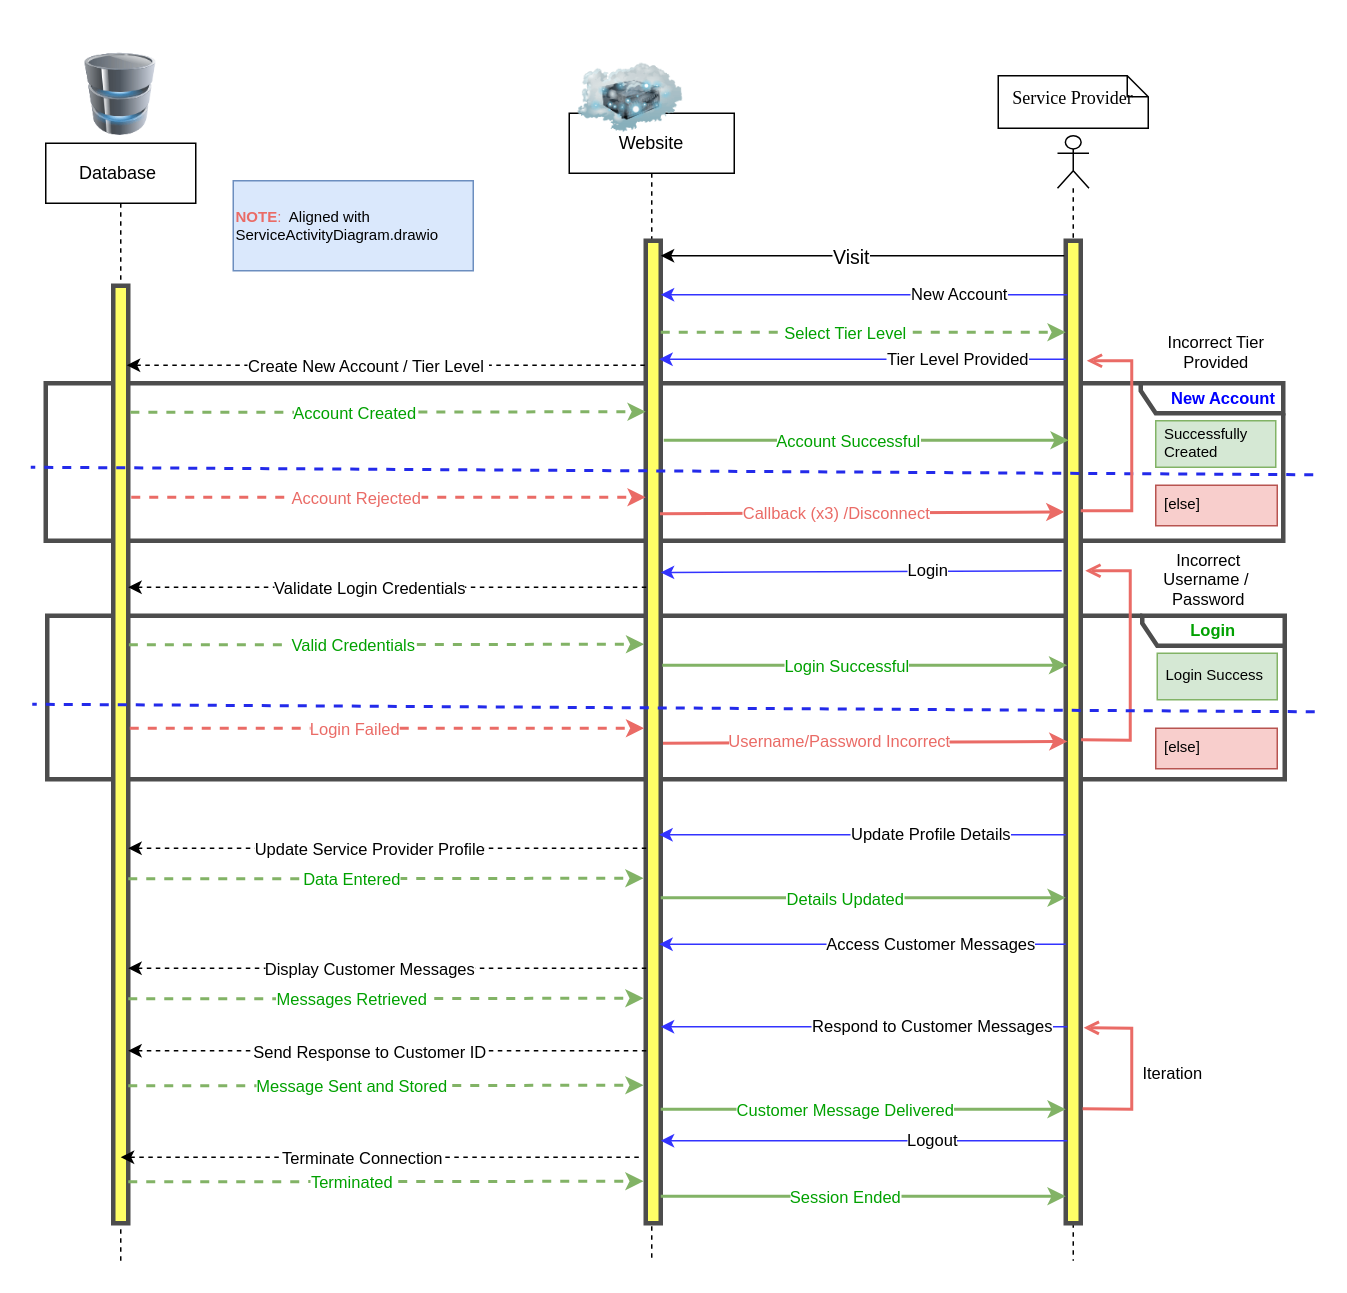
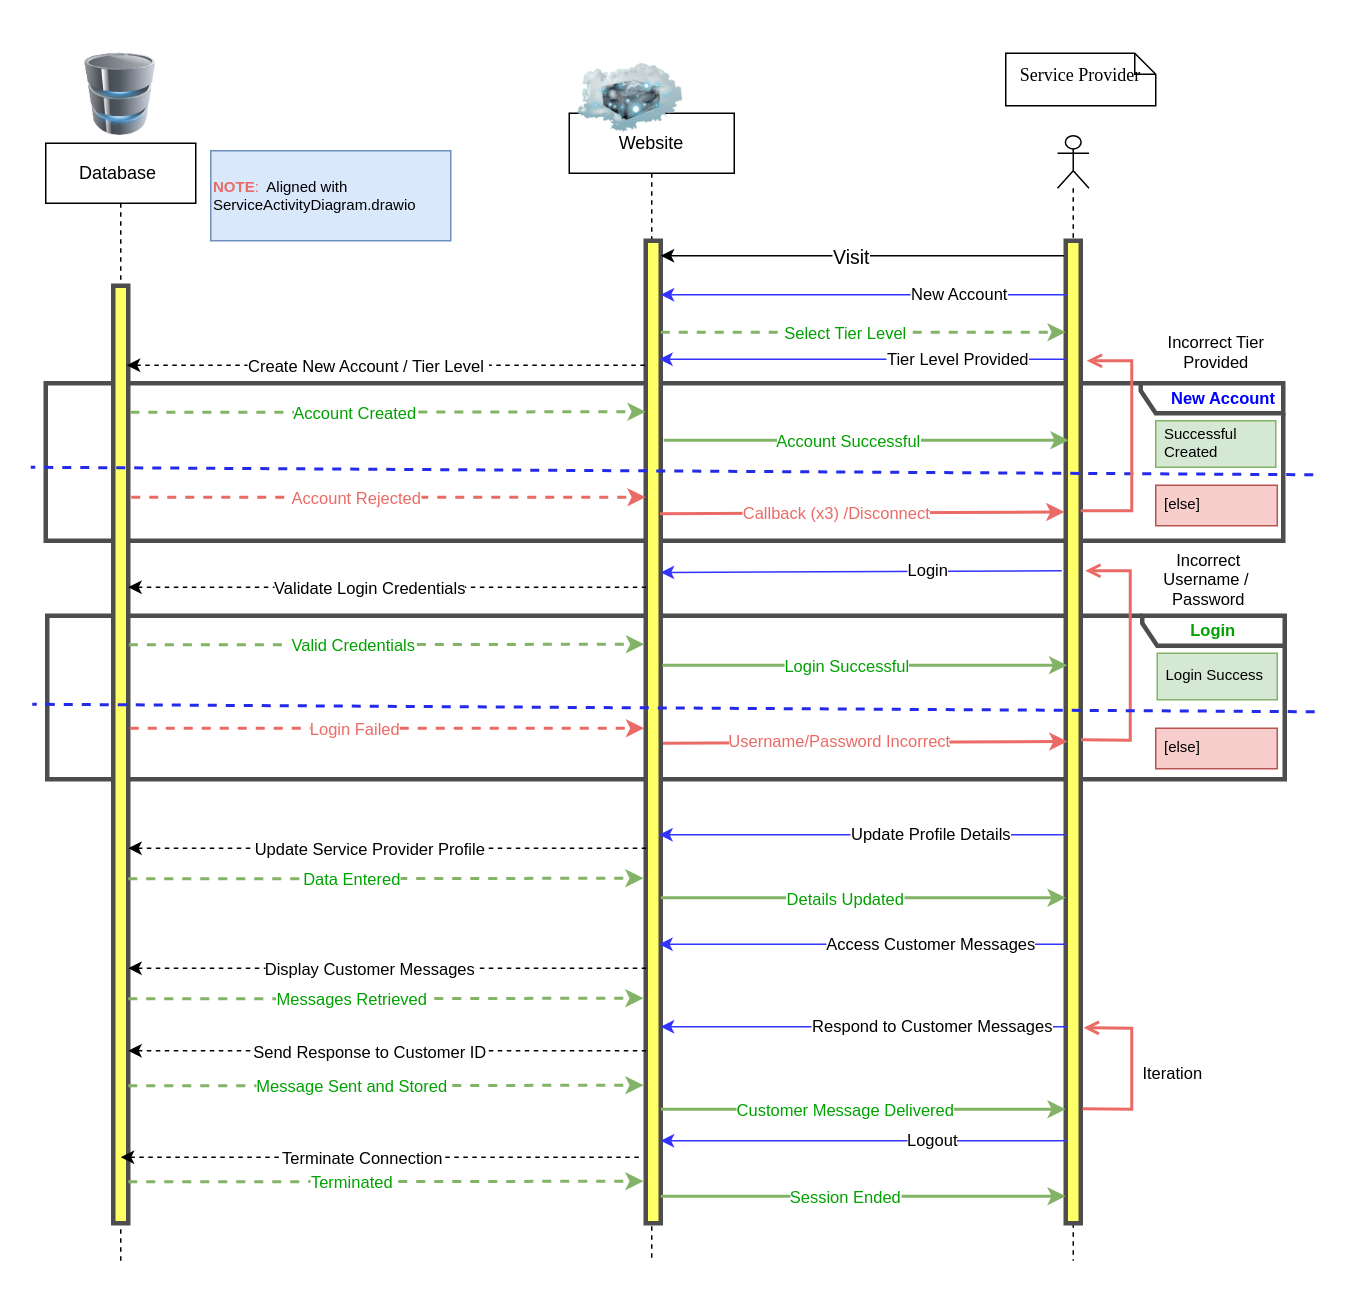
node "Service Provider": moved (1073, 102) -> (1081, 80)
node "NOTE: Aligned with ServiceActivityDiagram.drawio": moved (353, 226) -> (331, 196)
node "Successfully Created": label "Successfully Created" -> "Successful Created"
